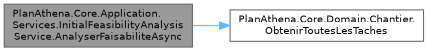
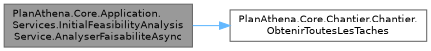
node "PlanAthena.Core.Domain.Chantier. ObtenirToutesLesTaches": label "PlanAthena.Core.Domain.Chantier. ObtenirToutesLesTaches" -> "PlanAthena.Core.Chantier.Chantier. ObtenirToutesLesTaches"
